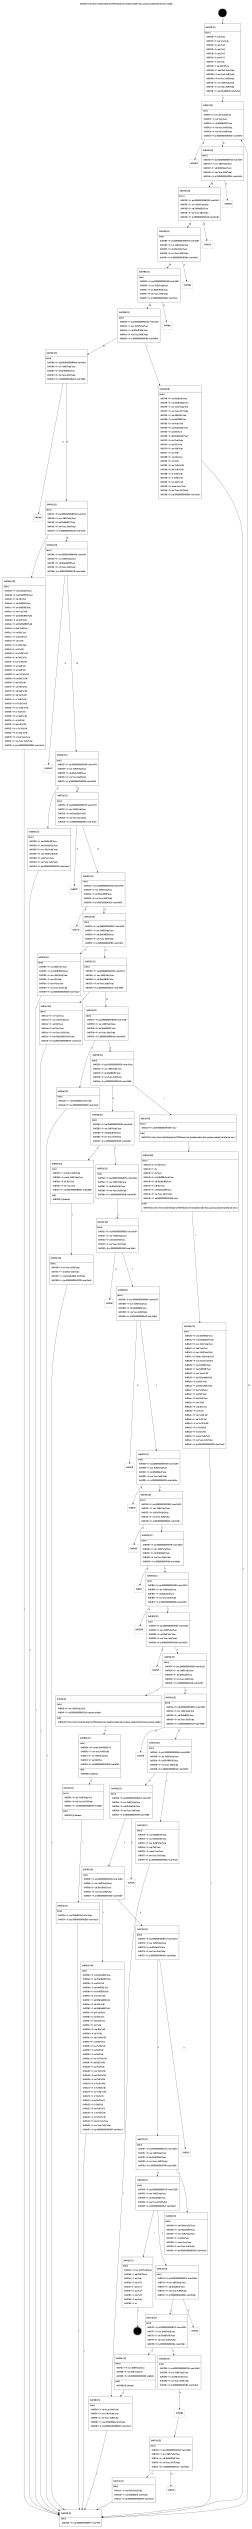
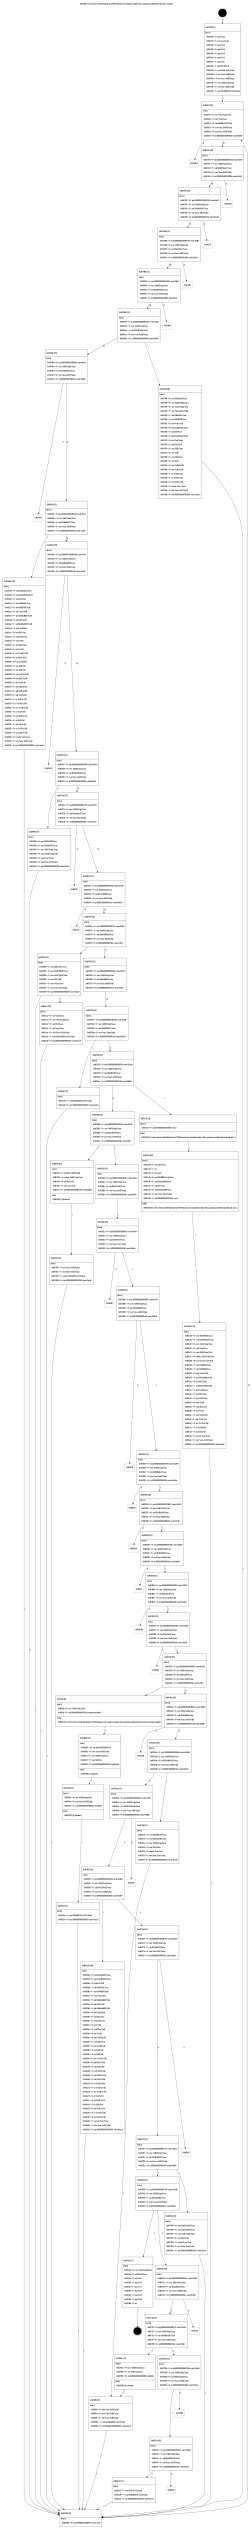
edge "0x401565 [25]" -> "0x401ae2 [25]": now "0x40190e [27]" -> "0x401ae2 [25]"
edge "0x401dd4" -> "0x4017a4 [25]": now "0x40178b [25]" -> "0x4017a4 [25]"
edge "0x401944 [27]" -> "0x402092 [5]": added, label "1"
